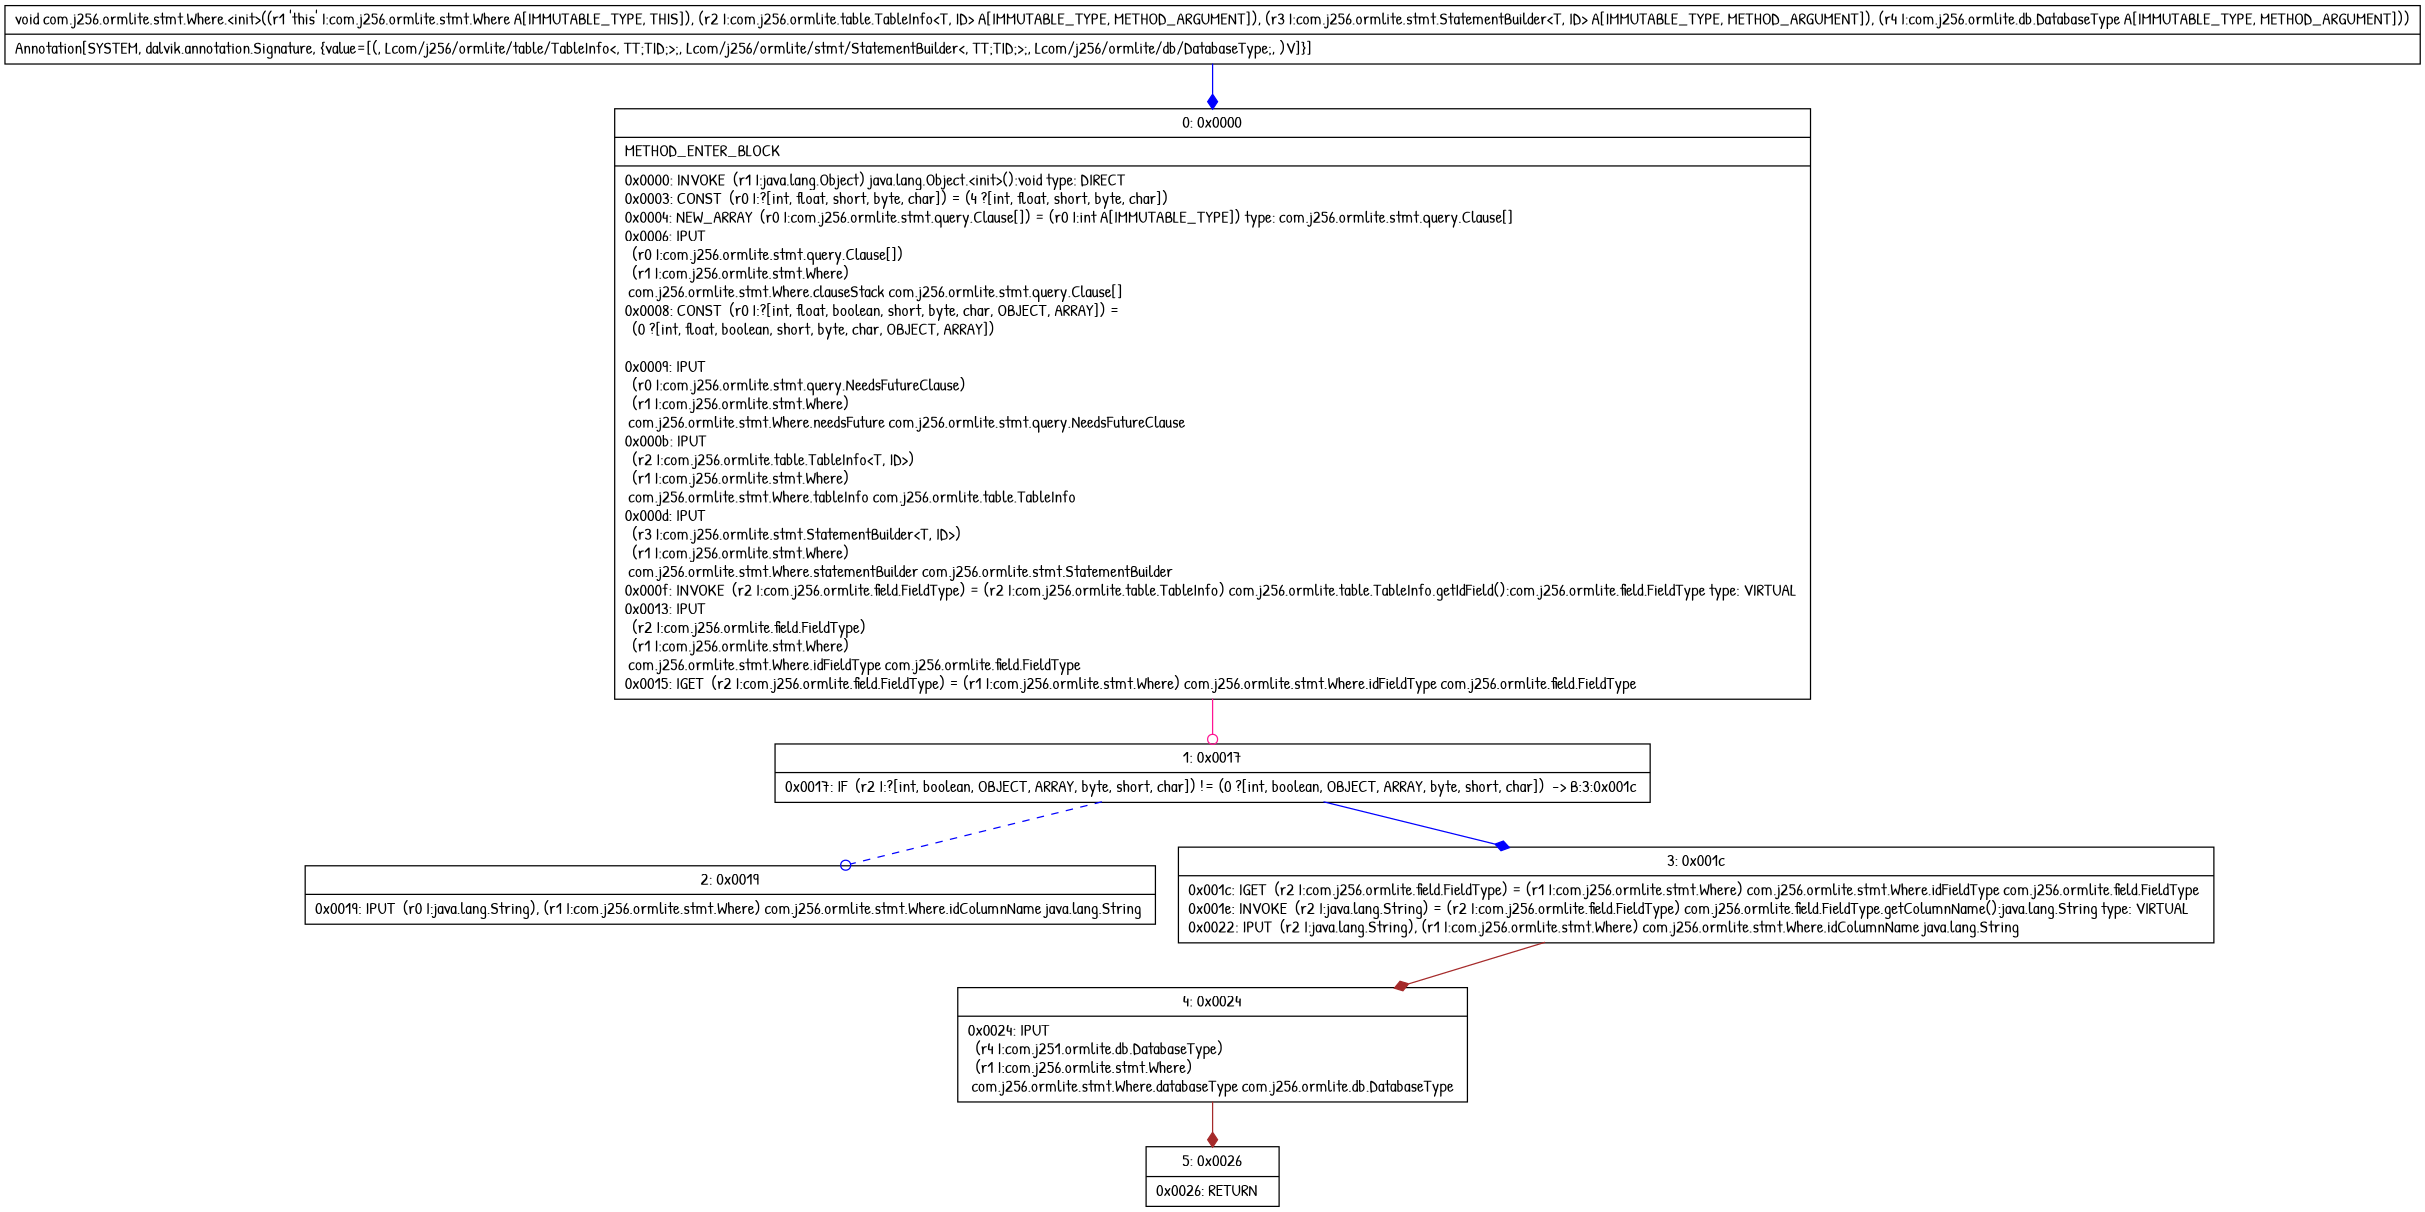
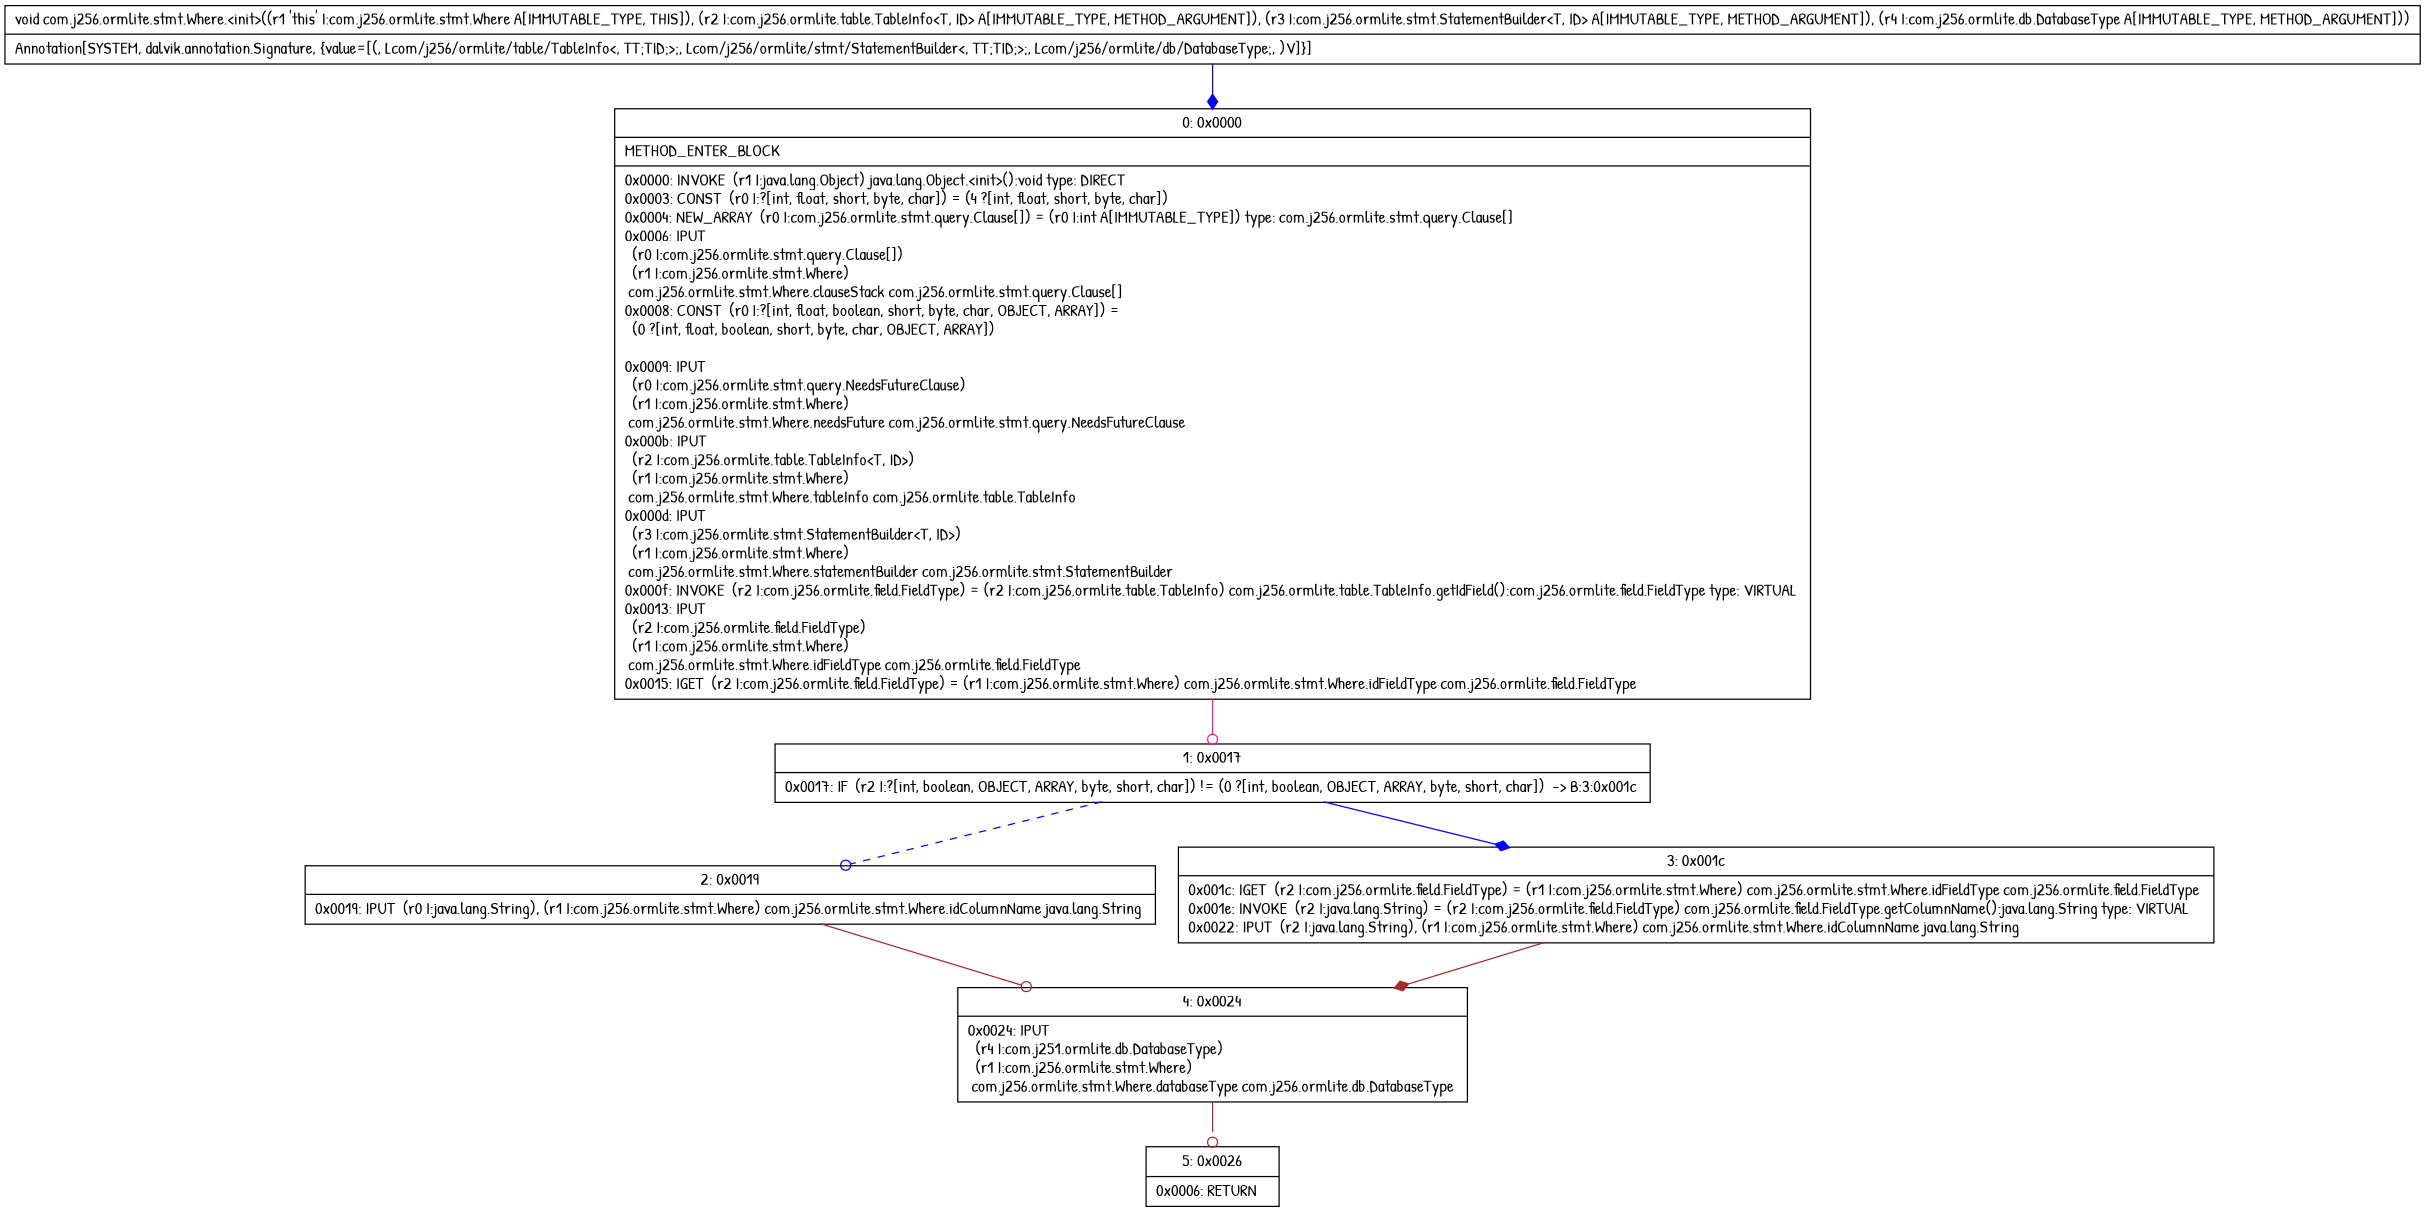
edge "2: 0x0019" -> "4: 0x0024": added
edge "4: 0x0024" -> "5: 0x0026": arrowhead diamond -> odot
node "5: 0x0026": text "0x0026: RETURN" -> "0x0006: RETURN"
